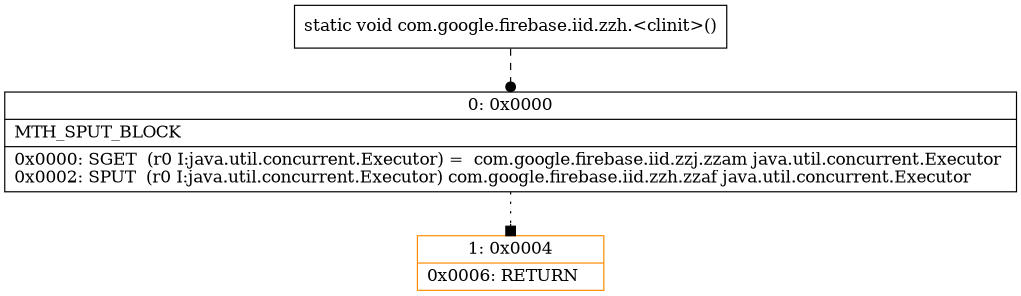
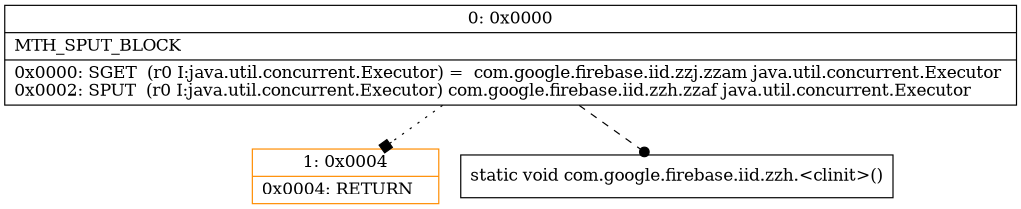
edge "static void com.google.firebase.iid.zzh.<clinit>()" -> "0: 0x0000": reversed
node "1: 0x0004": text "0x0006: RETURN" -> "0x0004: RETURN"
